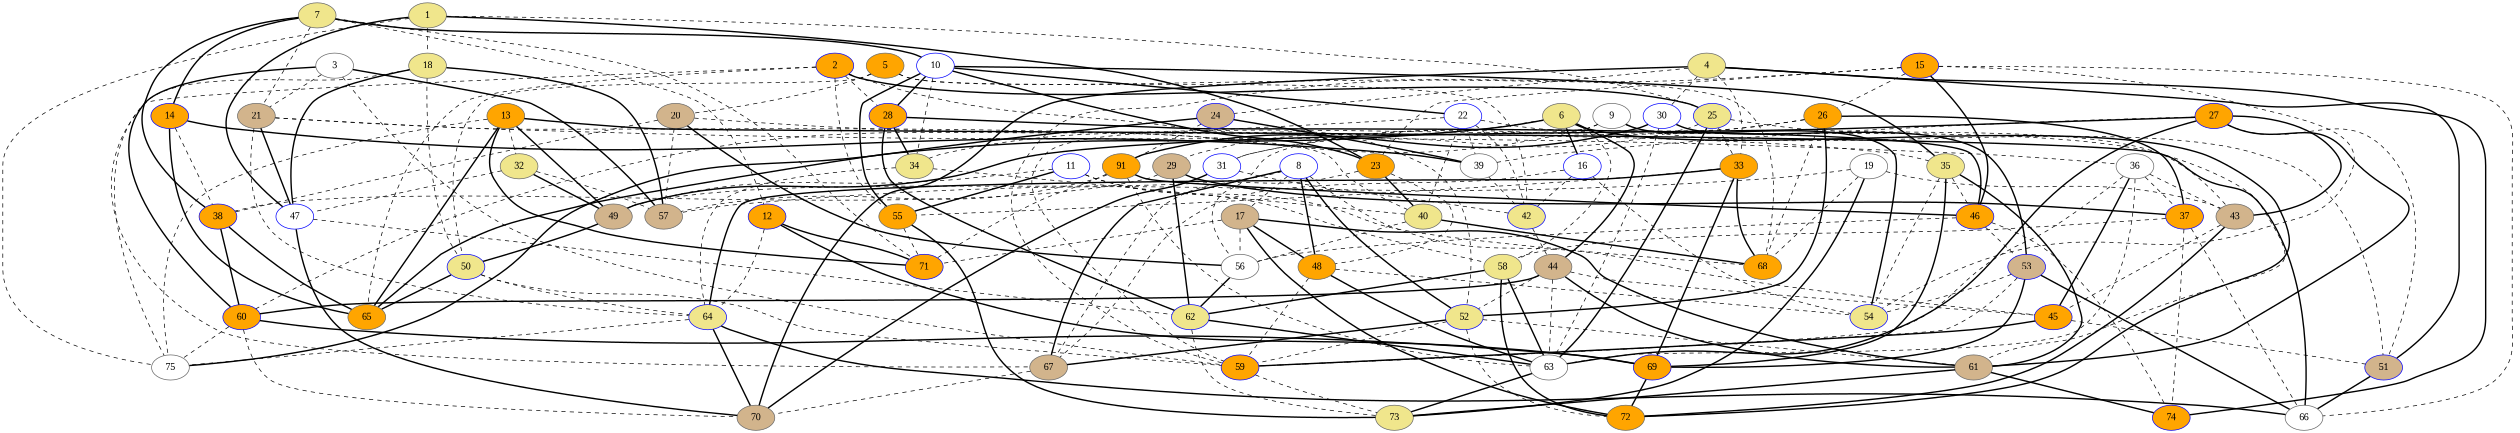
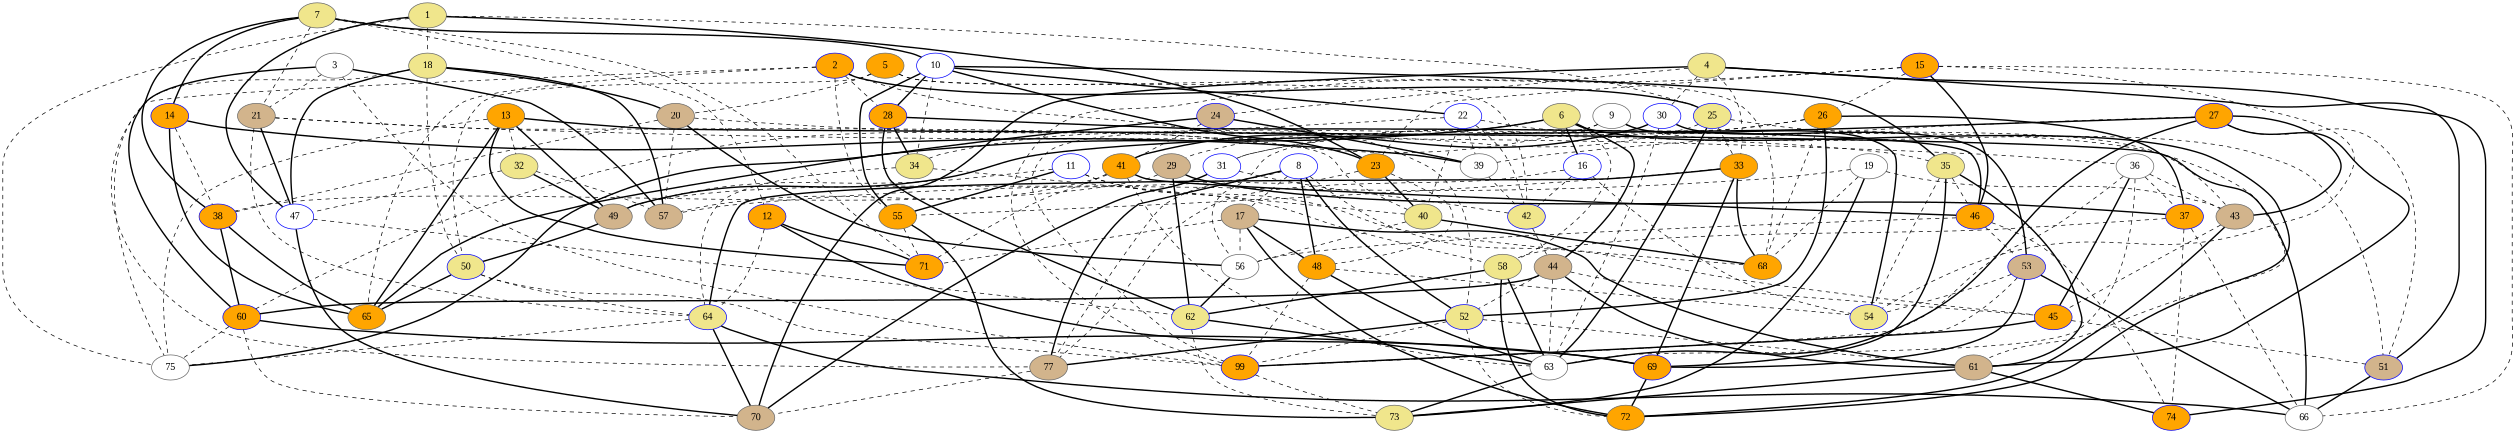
edge "18" -- "20": added
node "91": label "91" -> "41"
node "67": label "67" -> "77"
node "59": label "59" -> "99"
